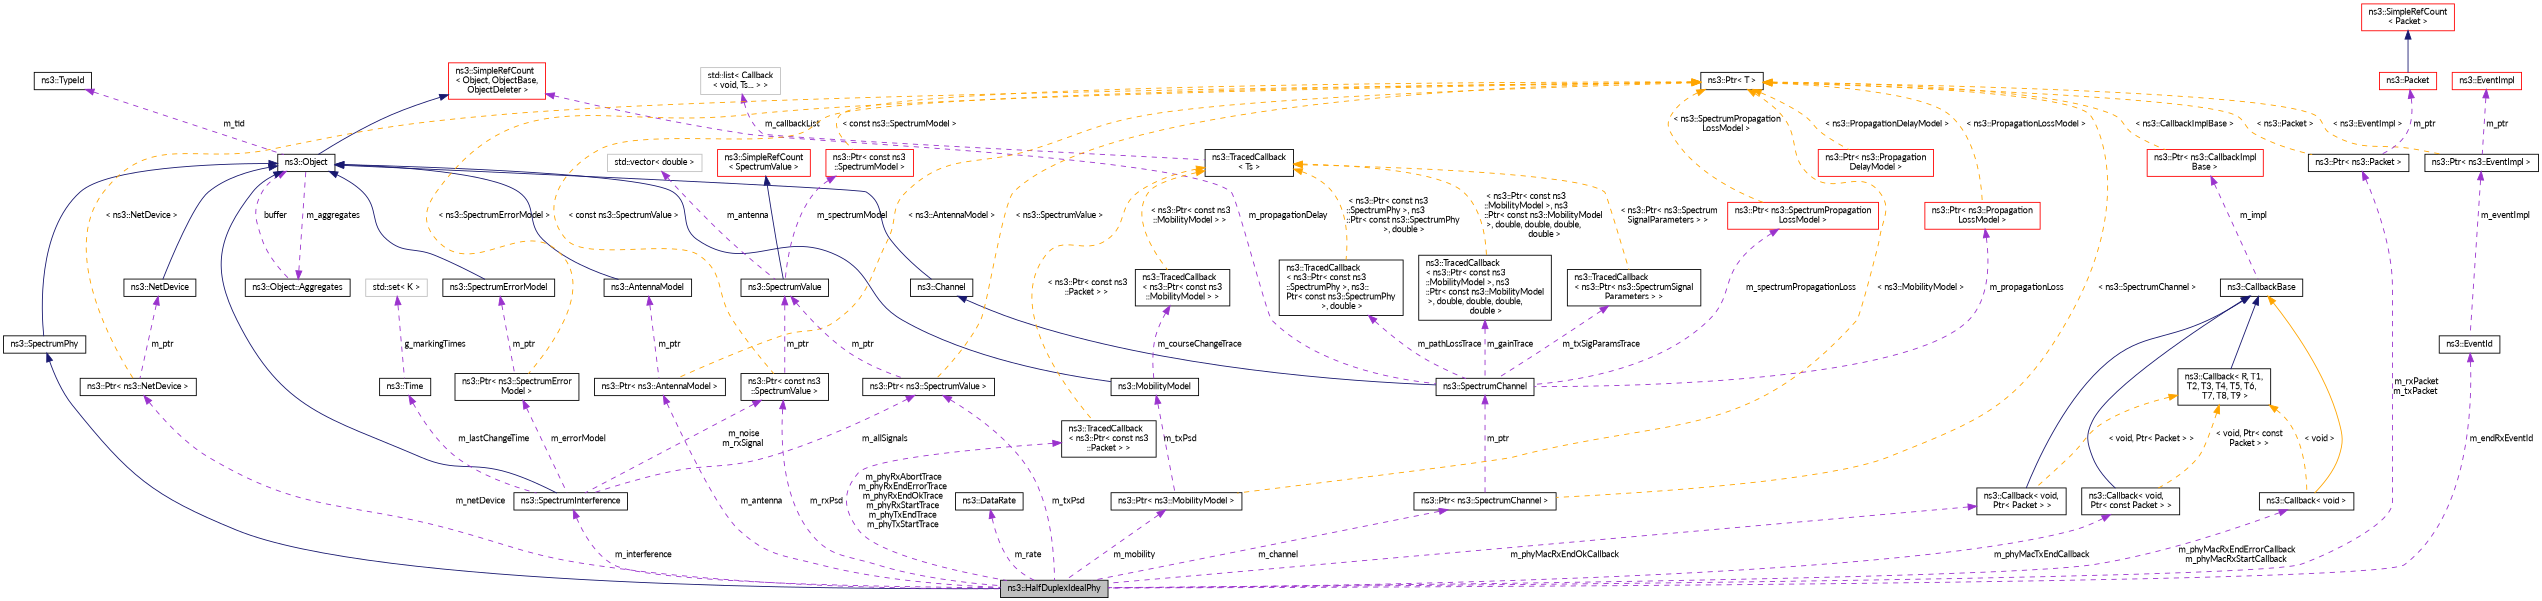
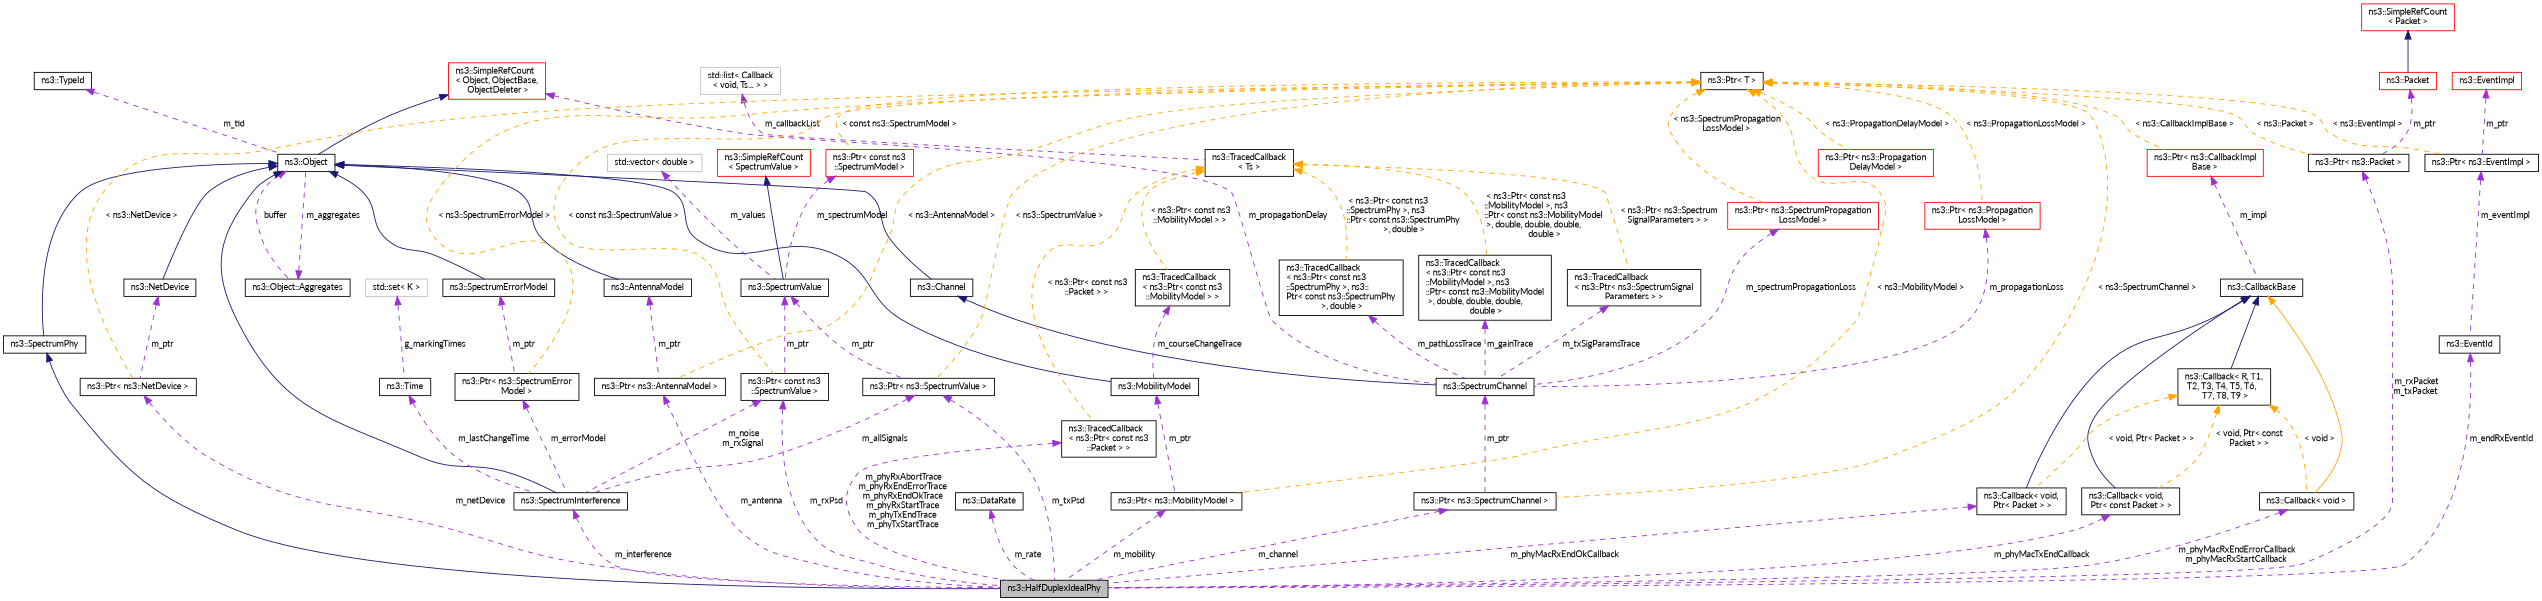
edge "ns3::SpectrumValue" -> "std::vector< double >": label " m_antenna" -> " m_values"
edge "ns3::Ptr< ns3::MobilityModel >" -> "ns3::MobilityModel": label " m_txPsd" -> " m_ptr"
